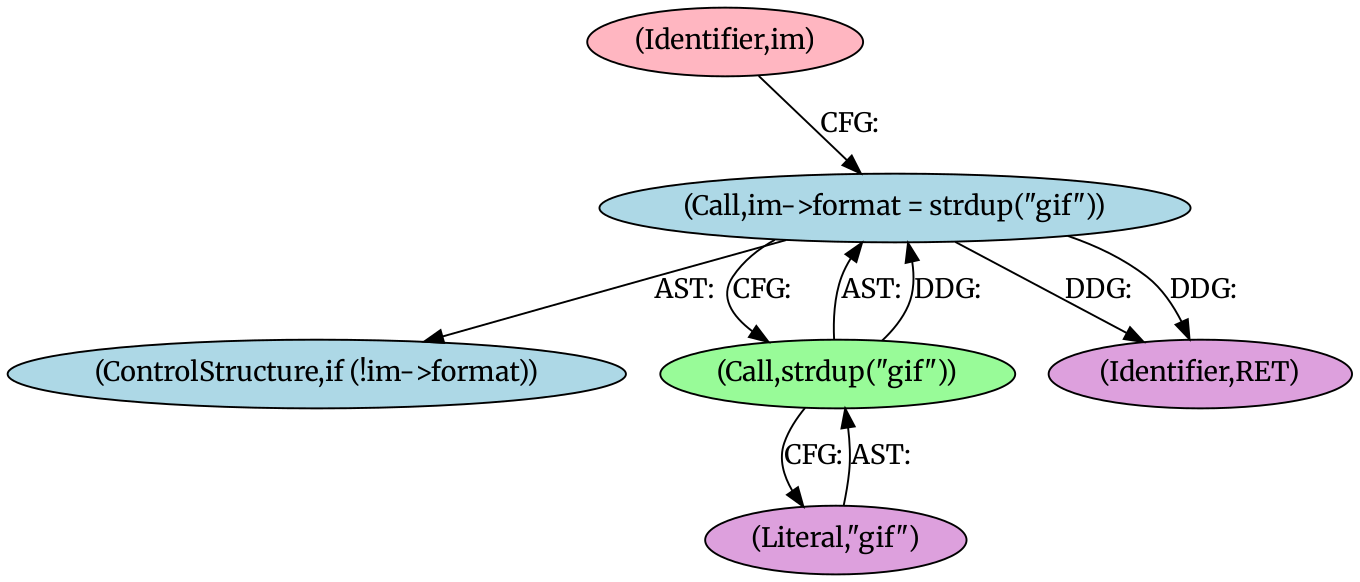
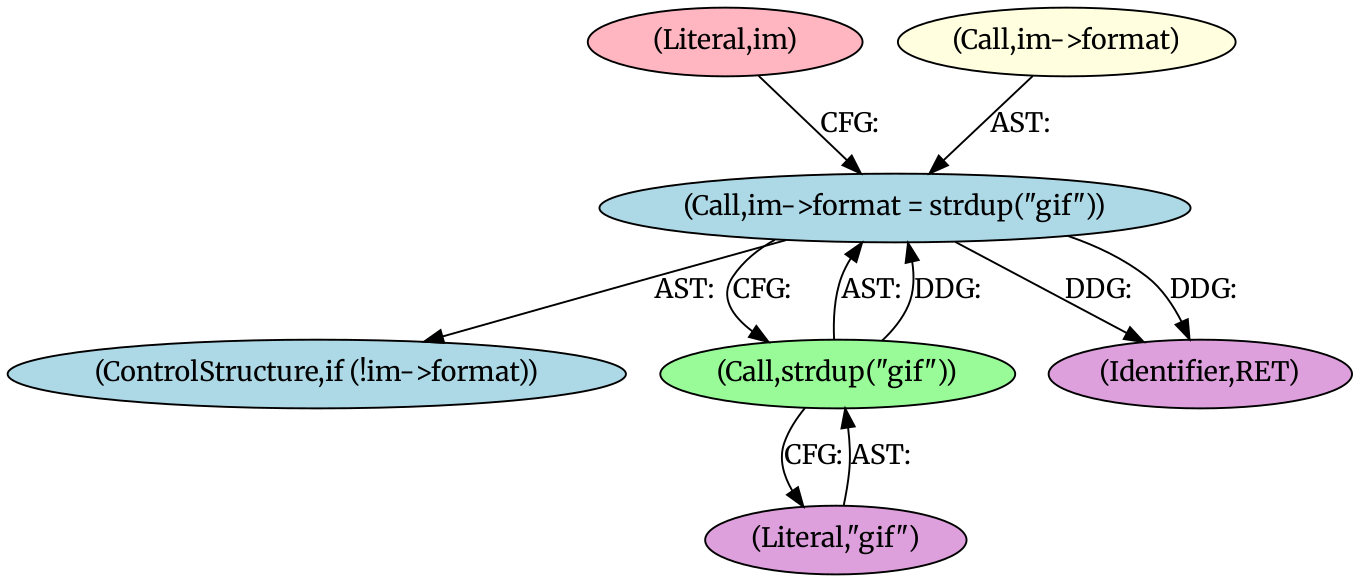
node "(Identifier,im)": label "(Identifier,im)" -> "(Literal,im)"
node "(Call,im->format)": added
